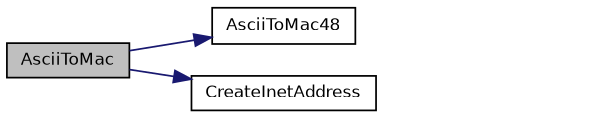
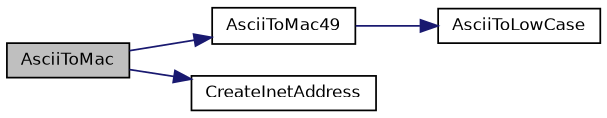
node "AsciiToMac48": label "AsciiToMac48" -> "AsciiToMac49"
node "AsciiToLowCase": added
